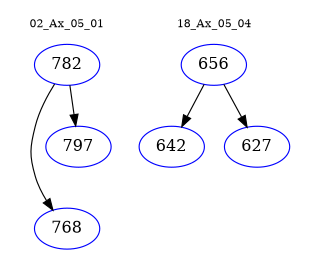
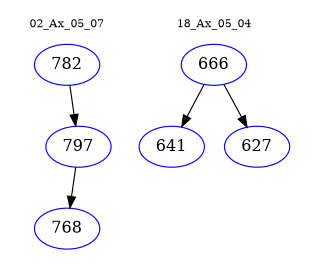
cluster "02_Ax_05_01": label "02_Ax_05_01" -> "02_Ax_05_07"
node "656": label "656" -> "666"
edge "782" -> "768": now "797" -> "768"
node "642": label "642" -> "641"
